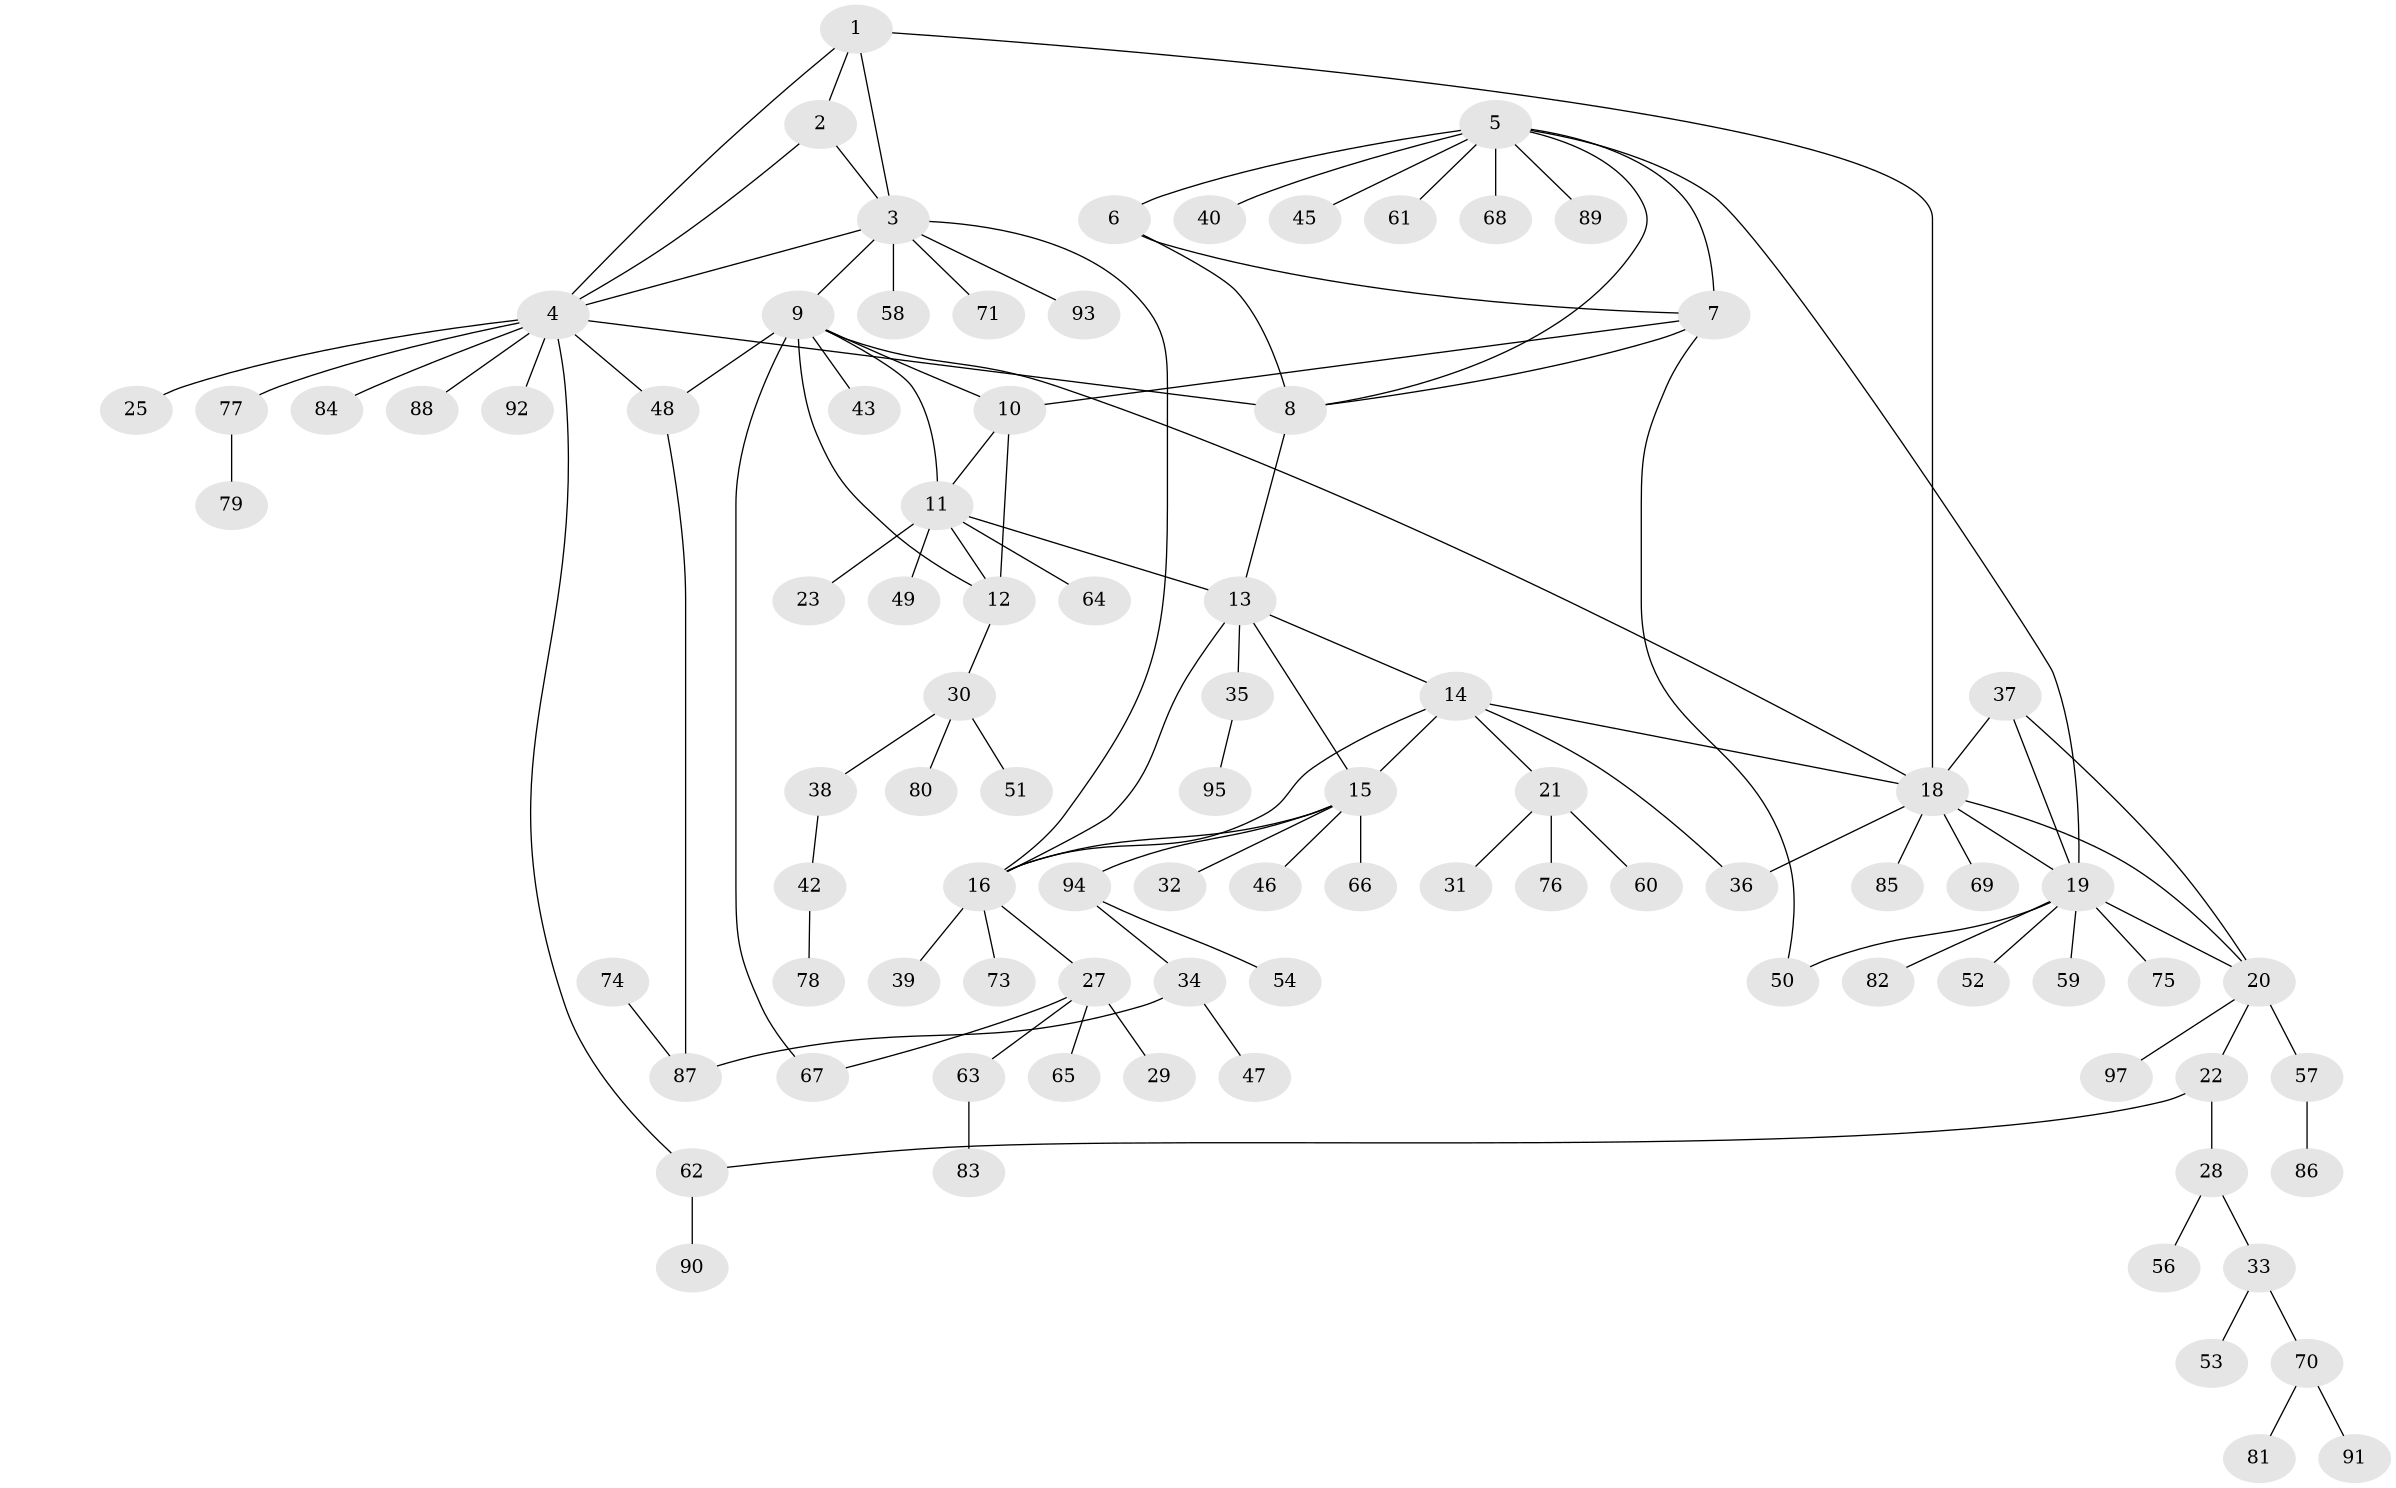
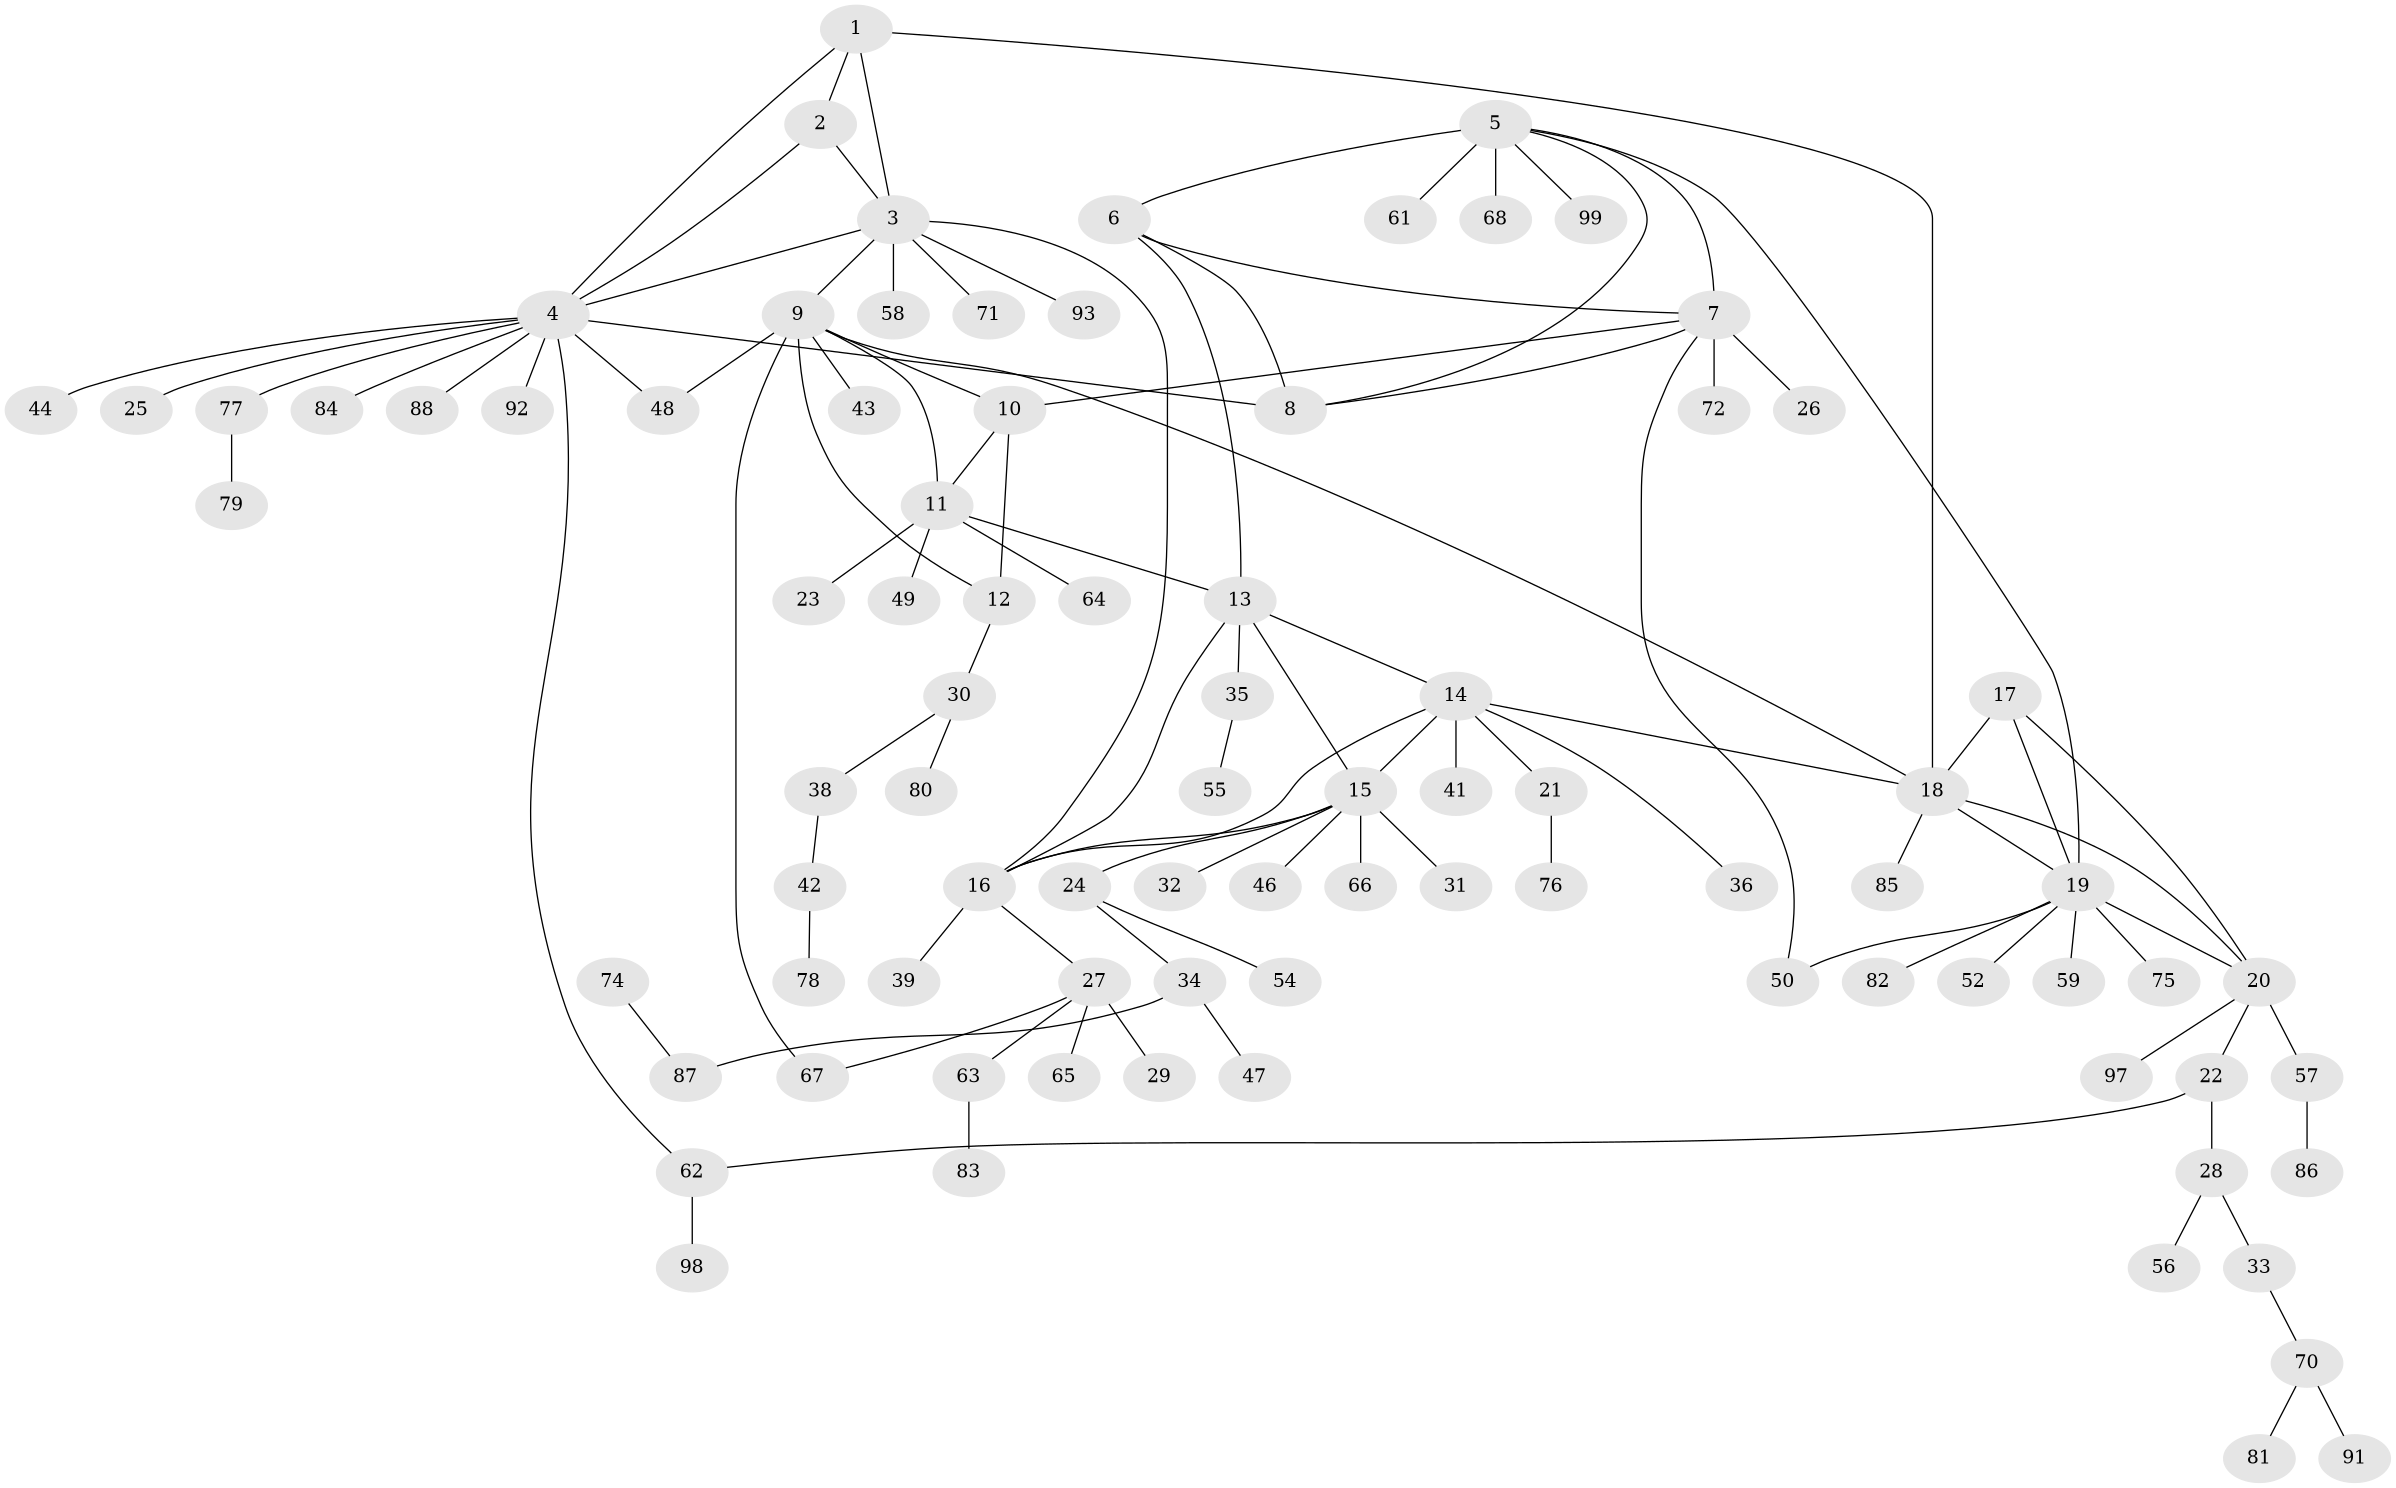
node "40": removed
node "45": removed
node "89": label "89" -> "99"
node "44": added
node "72": added
node "26": added
edge "8" -- "13": now "6" -- "13"
edge "11" -- "12": removed
node "37": label "37" -> "17"
edge "48" -- "87": removed
node "51": removed
node "95": label "95" -> "55"
node "41": added
edge "21" -- "31": now "15" -- "31"
edge "18" -- "36": removed
node "94": label "94" -> "24"
node "60": removed
node "69": removed
node "73": removed
node "90": label "90" -> "98"
node "53": removed
